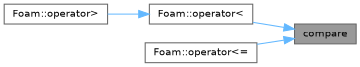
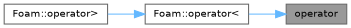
node "compare": label "compare" -> "operator"
node "Foam::operator<=": removed
